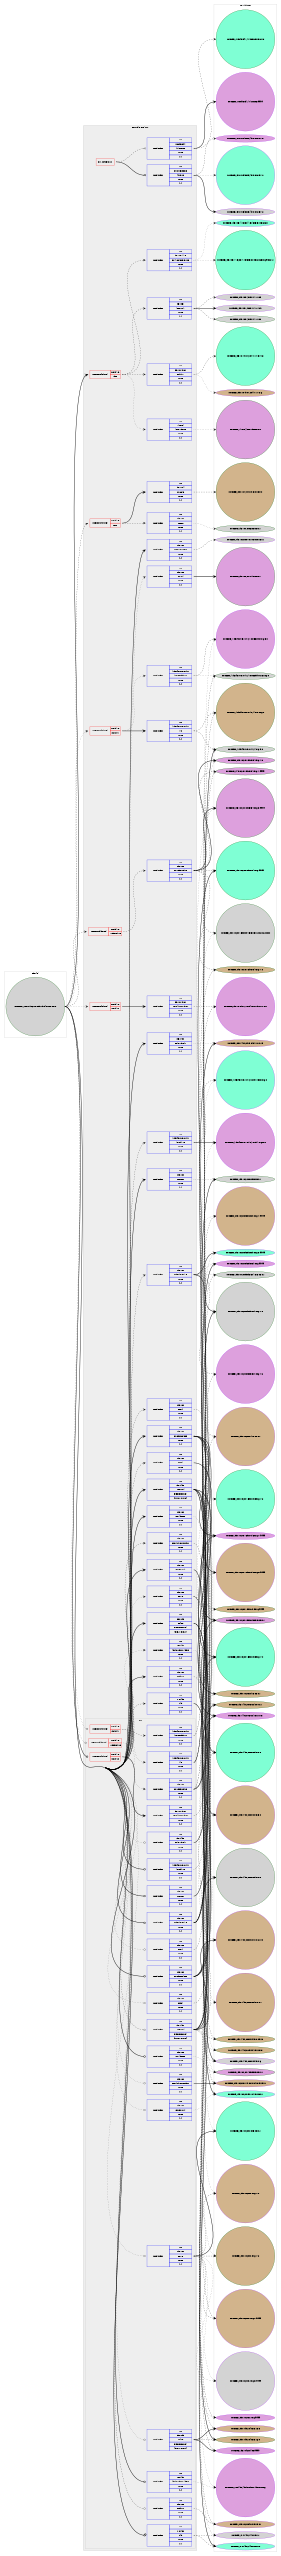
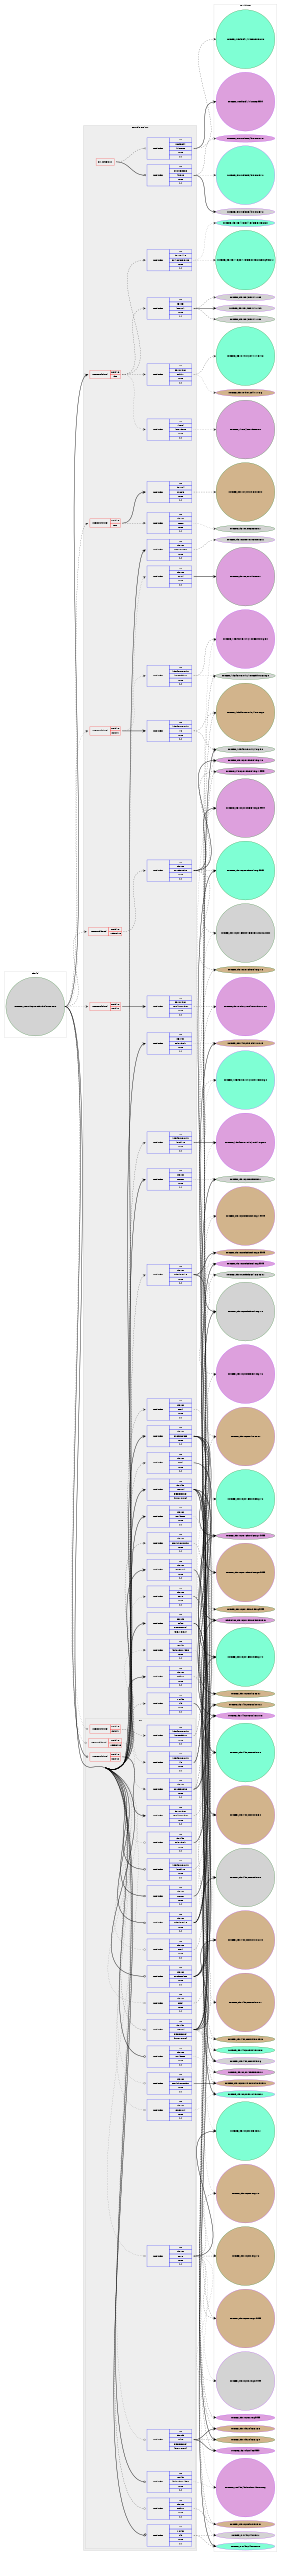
node "portage://dev-qt/qtdeclarative-6.8.9999": fillcolor aquamarine -> tan
node "portage://dev-qt/qtwebsockets-6.7.9999": color purple -> darkgreen
node "portage://dev-qt/qtwebsockets-5.15.14": label "portage://dev-qt/qtwebsockets-5.15.14" -> "webengine://dev-qt/qtwebsockets-5.15.14"
node "portage://dev-libs/openssl-3.1.5-r2": fillcolor tan -> aquamarine
